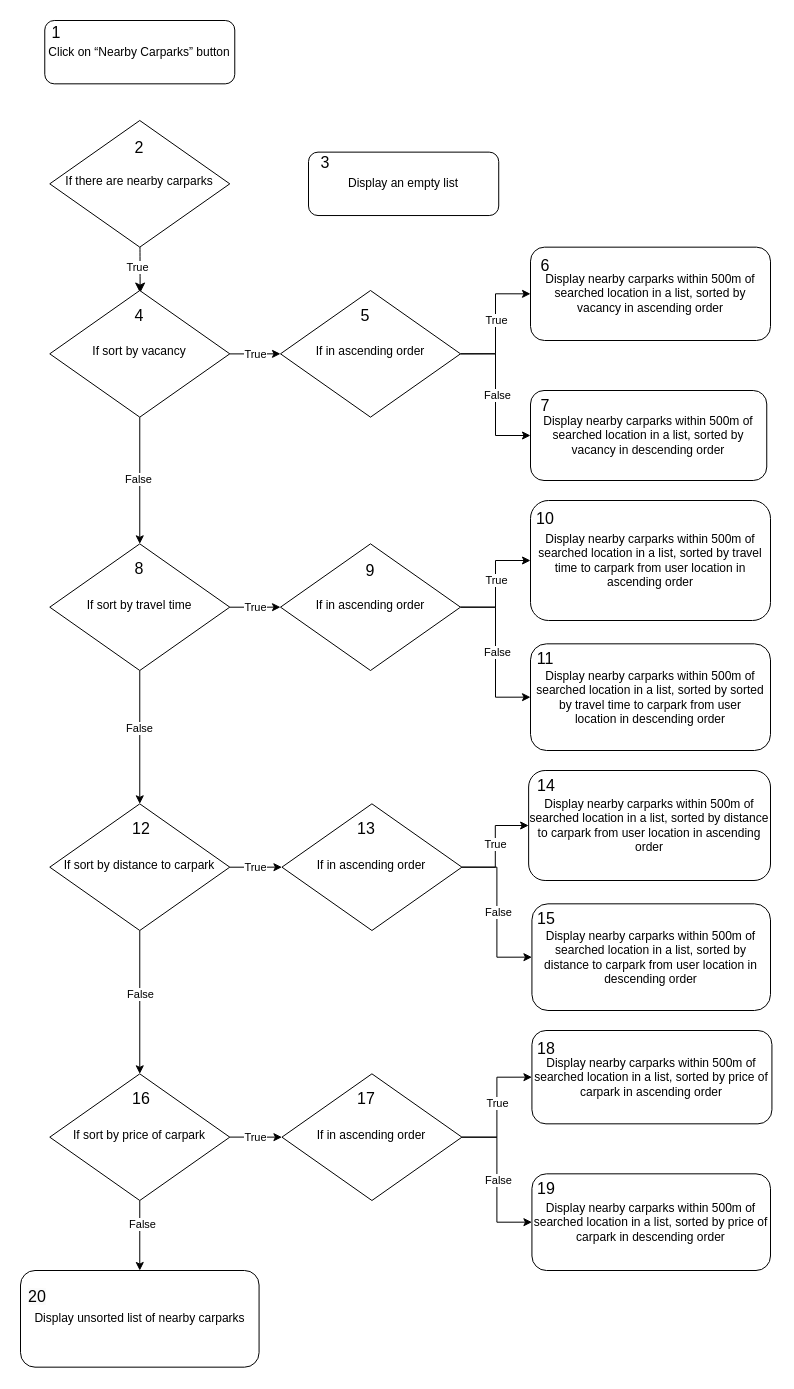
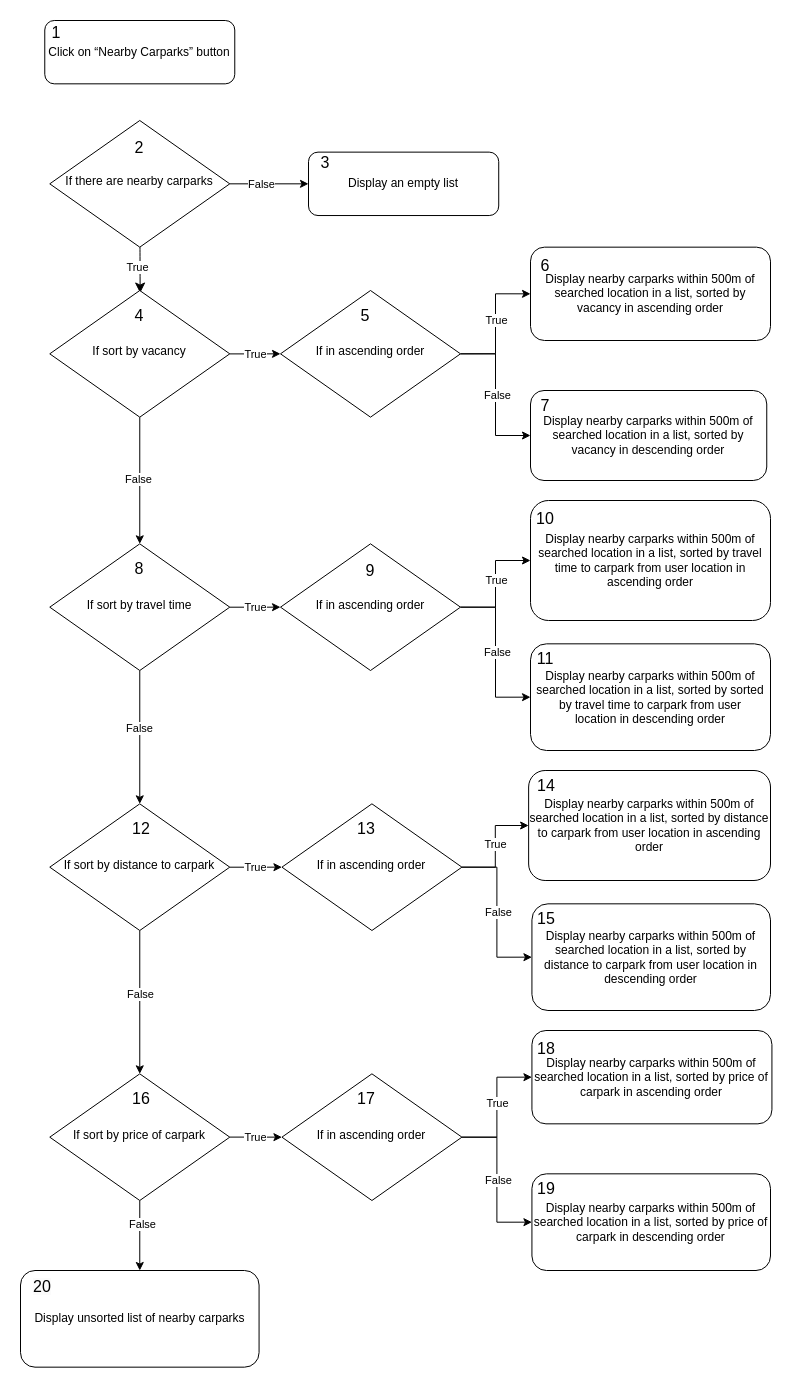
edge "If there are nearby carparks" -> "Display an empty list": added, label "False"
node "20": moved (51, 1301) -> (56, 1291)
